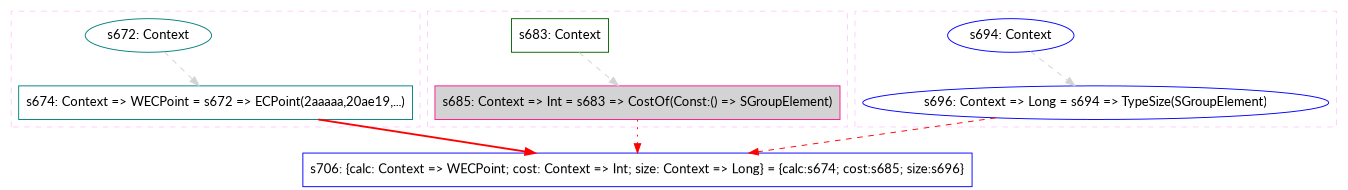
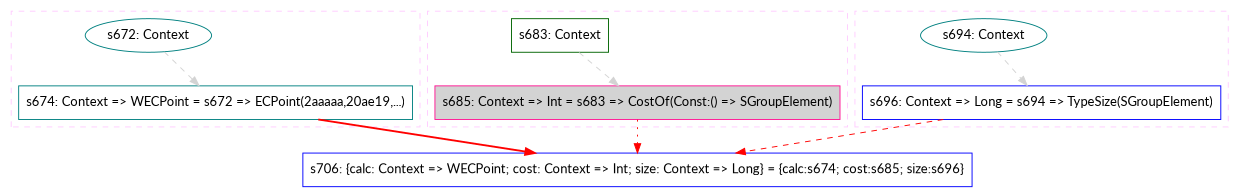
node "s694: Context": color blue -> teal
node "s696: Context => Long = s694 => TypeSize(SGroupElement)": shape ellipse -> box
